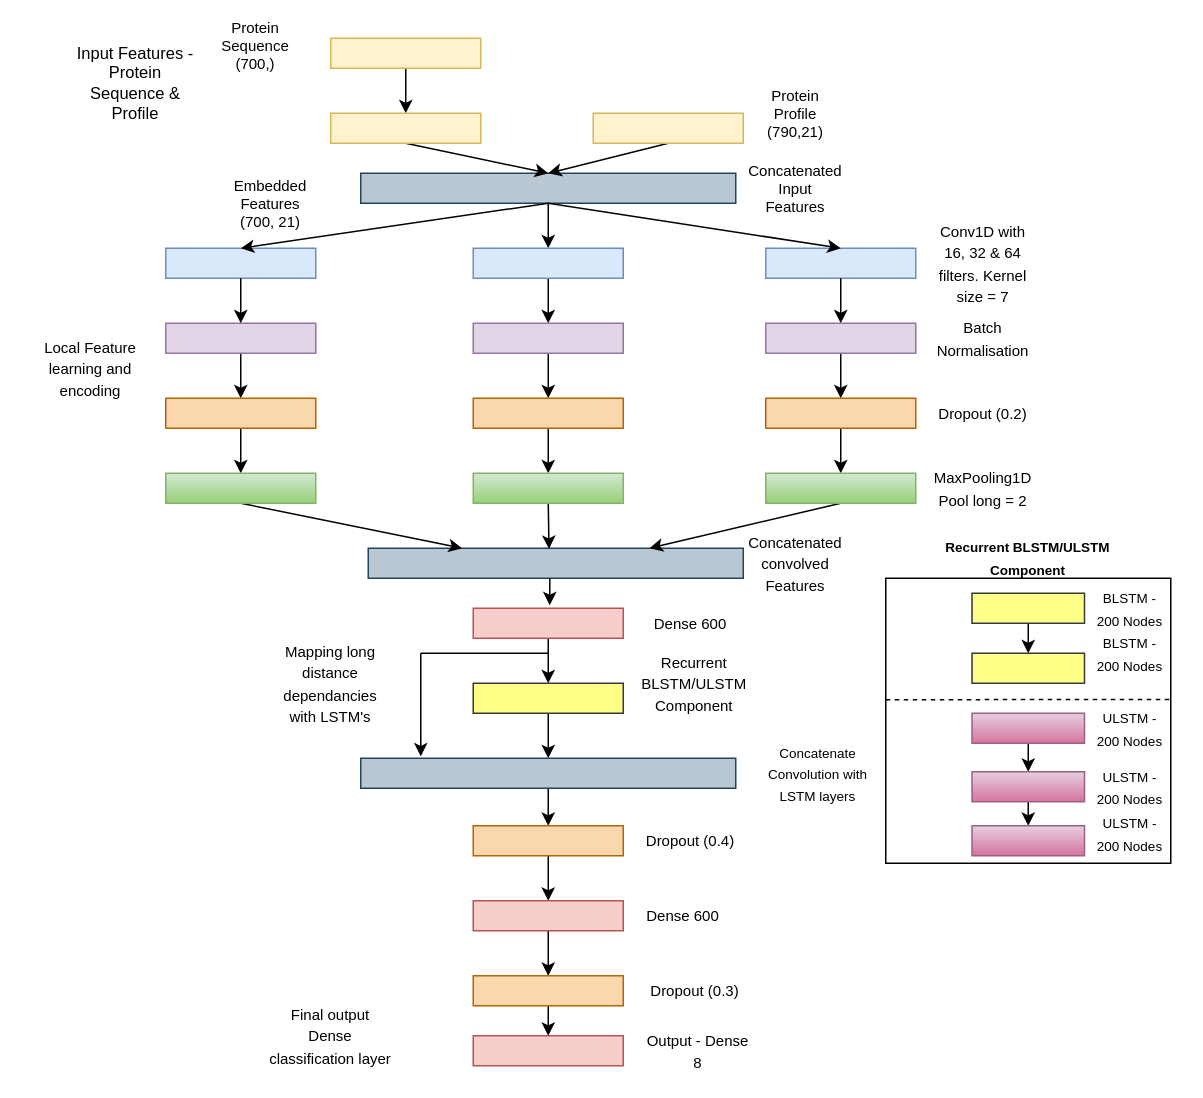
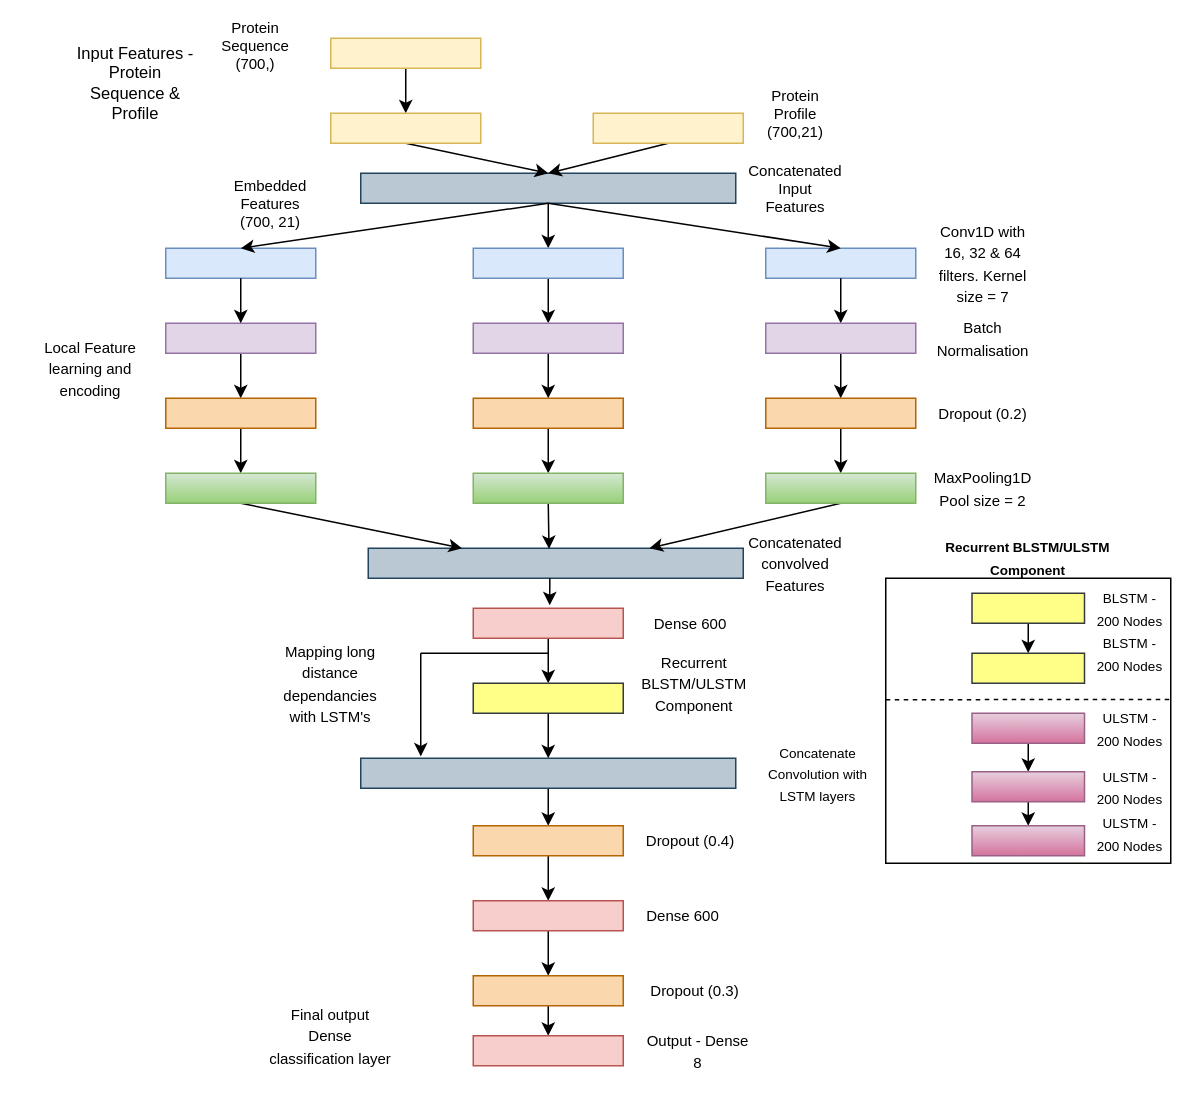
node "Protein Profile (790,21)": label "Protein Profile (790,21)" -> "Protein Profile (700,21)"
node "MaxPooling1D Pool long = 2": label "MaxPooling1D Pool long = 2" -> "MaxPooling1D Pool size = 2"
